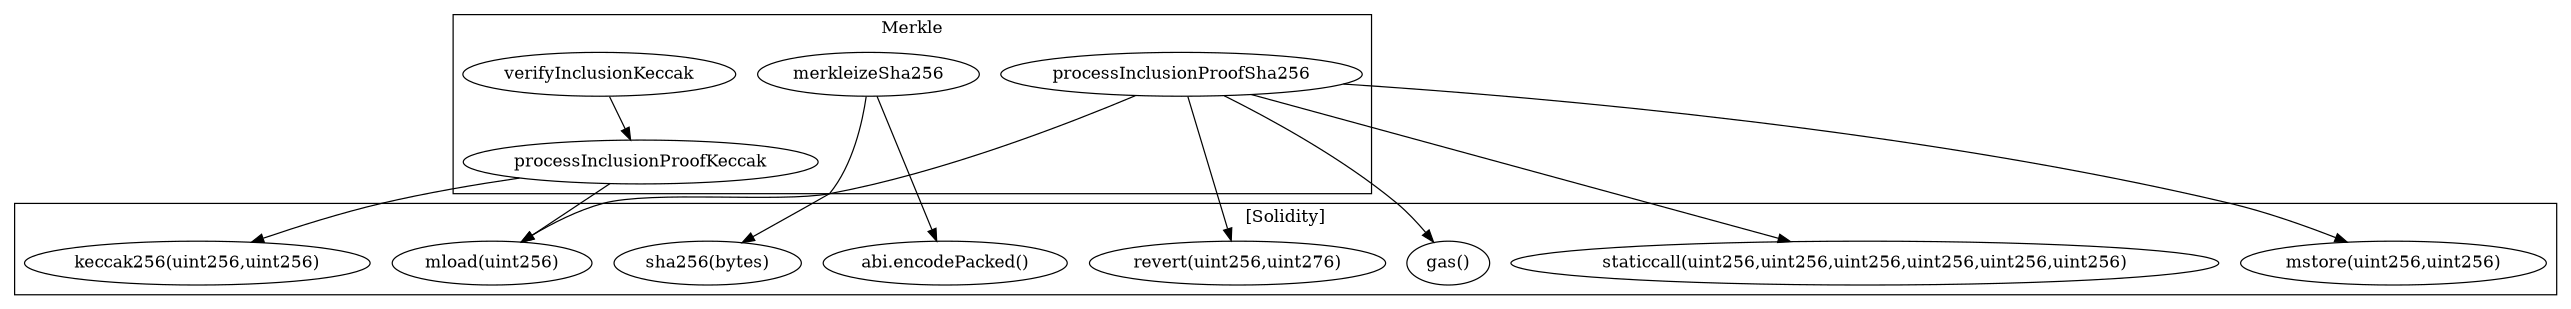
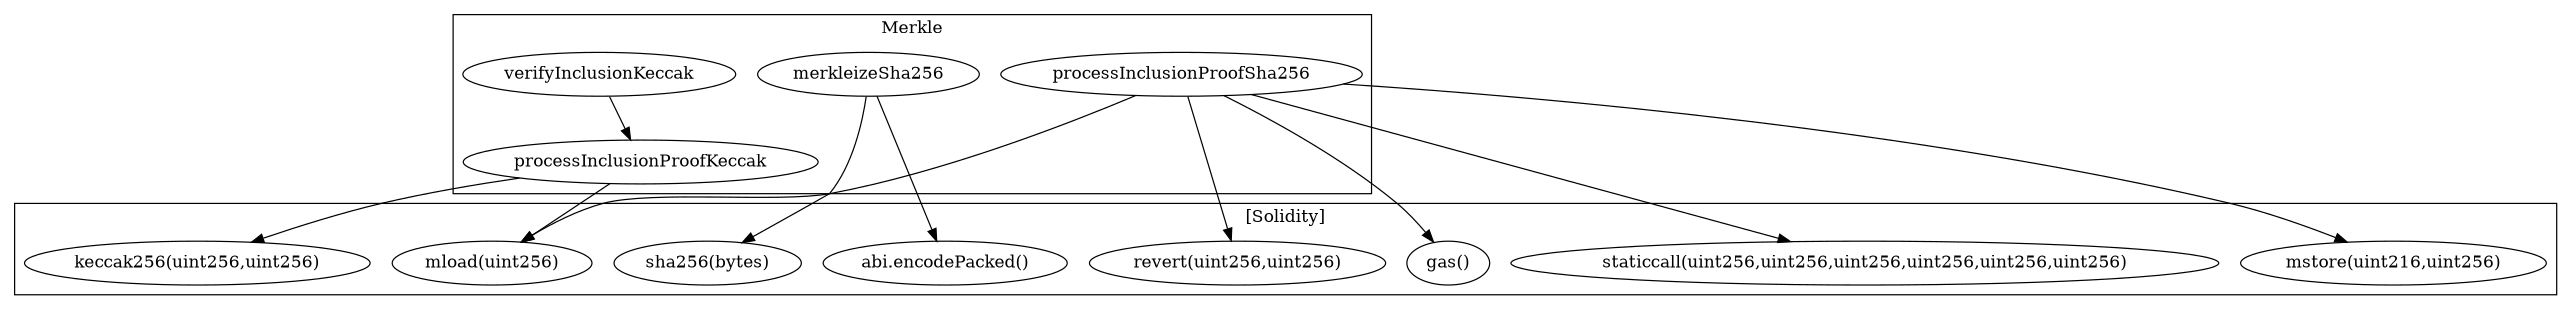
node "revert(uint256,uint276)": label "revert(uint256,uint276)" -> "revert(uint256,uint256)"
node "mstore(uint256,uint256)": label "mstore(uint256,uint256)" -> "mstore(uint216,uint256)"
